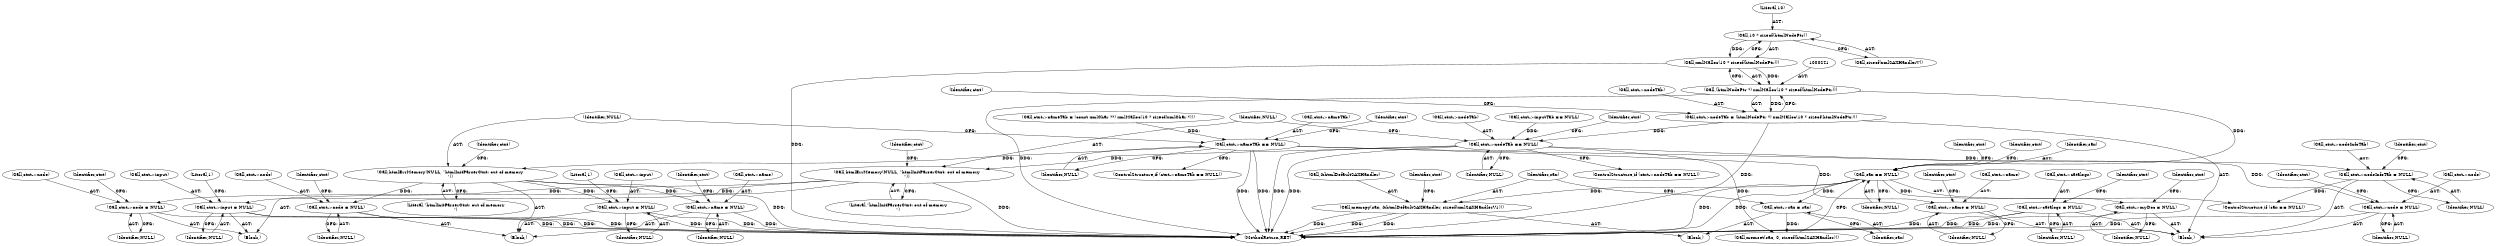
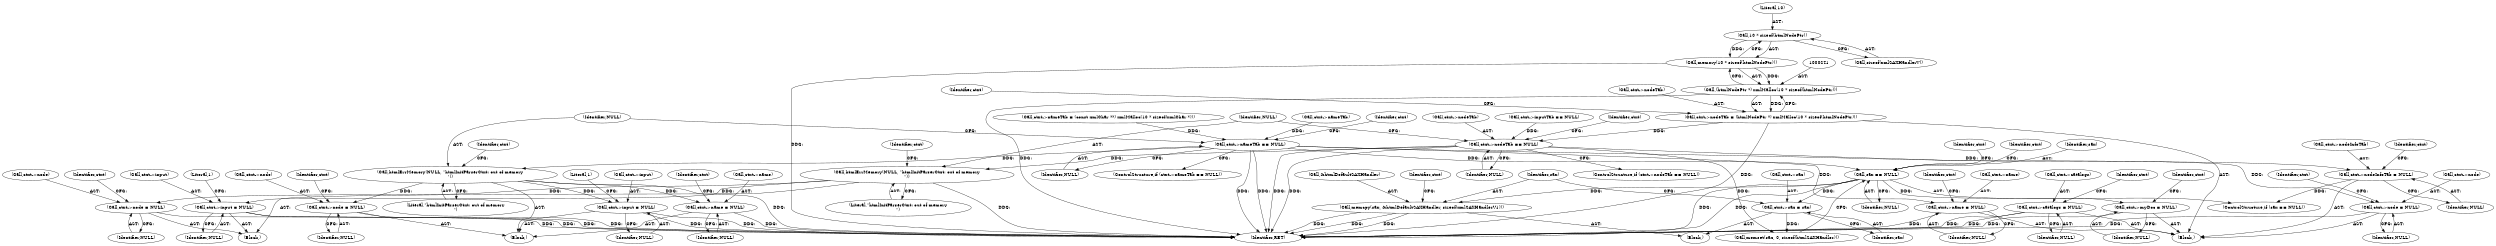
node "(Call,xmlMalloc(10 * sizeof(htmlNodePtr)))": label "(Call,xmlMalloc(10 * sizeof(htmlNodePtr)))" -> "(Call,memory(10 * sizeof(htmlNodePtr)))"
edge "(Call,(htmlNodePtr *) xmlMalloc(10 * sizeof(htmlNodePtr)))" -> "(Call,sax == NULL)": now "(Call,ctxt->nameTab == NULL)" -> "(Call,sax == NULL)"
edge "(Call,ctxt->nameTab)" -> "(Call,ctxt->nameTab == NULL)": label "AST: " -> "DDG: "
node "(Call,ctxt->sax)": added
node "(MethodReturn,RET)": label "(MethodReturn,RET)" -> "(Identifier,RET)"
